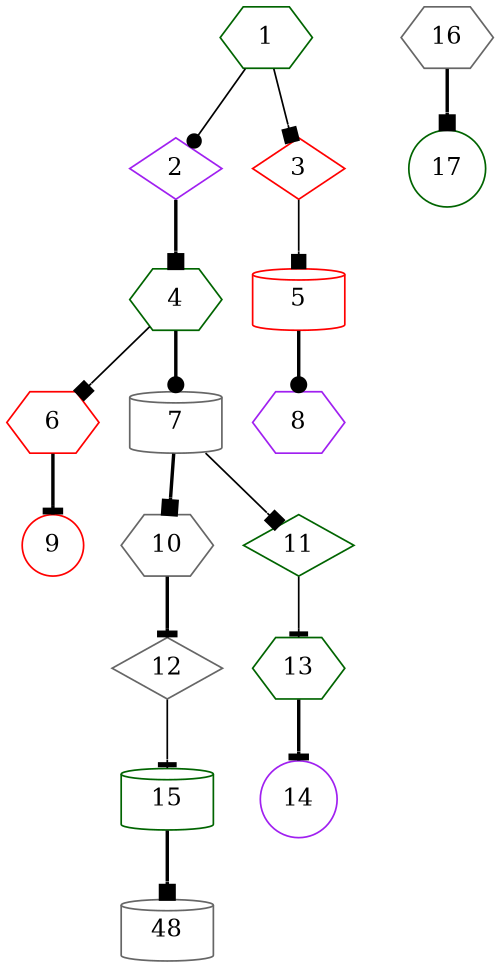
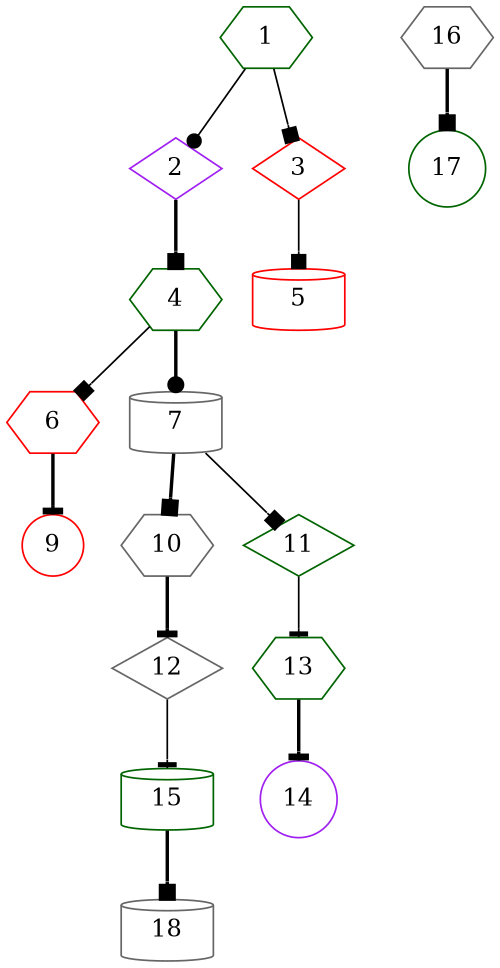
node "8": removed
node "48": label "48" -> "18"
